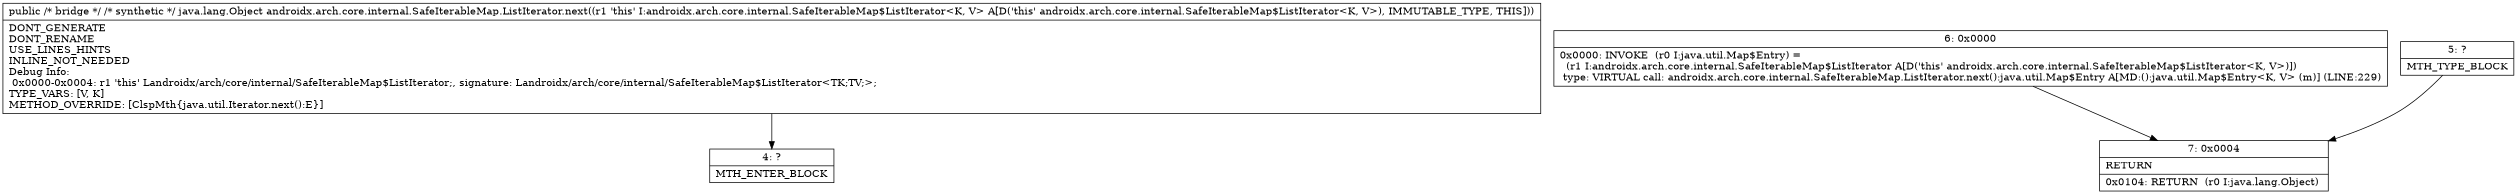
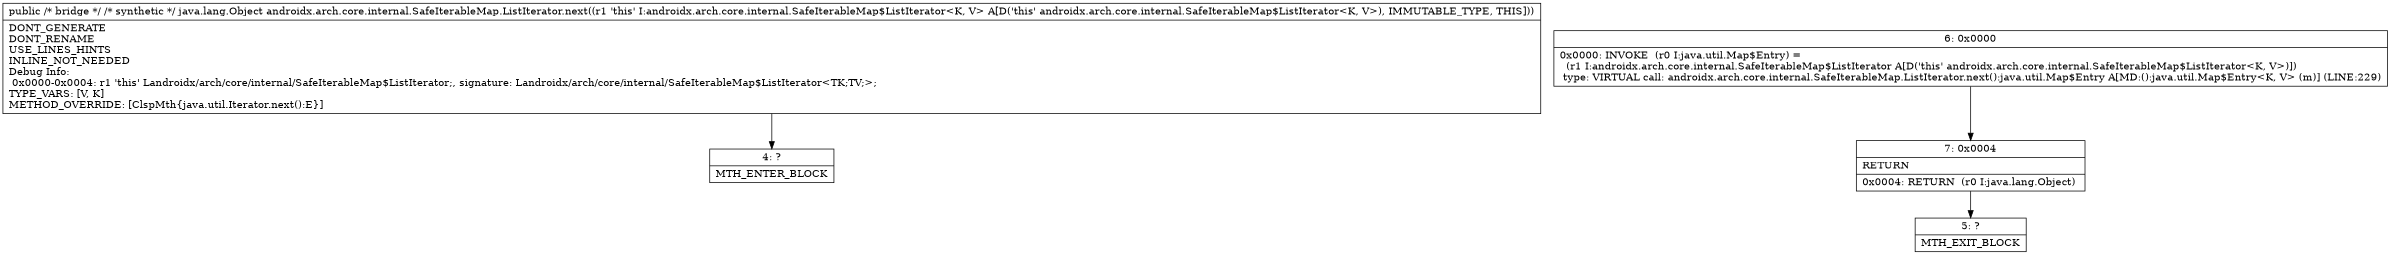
node "5: ?": text "MTH_TYPE_BLOCK" -> "MTH_EXIT_BLOCK"
edge "5: ?" -> "7: 0x0004": reversed
node "7: 0x0004": text "0x0104: RETURN  (r0 I:java.lang.Object)" -> "0x0004: RETURN  (r0 I:java.lang.Object)"
